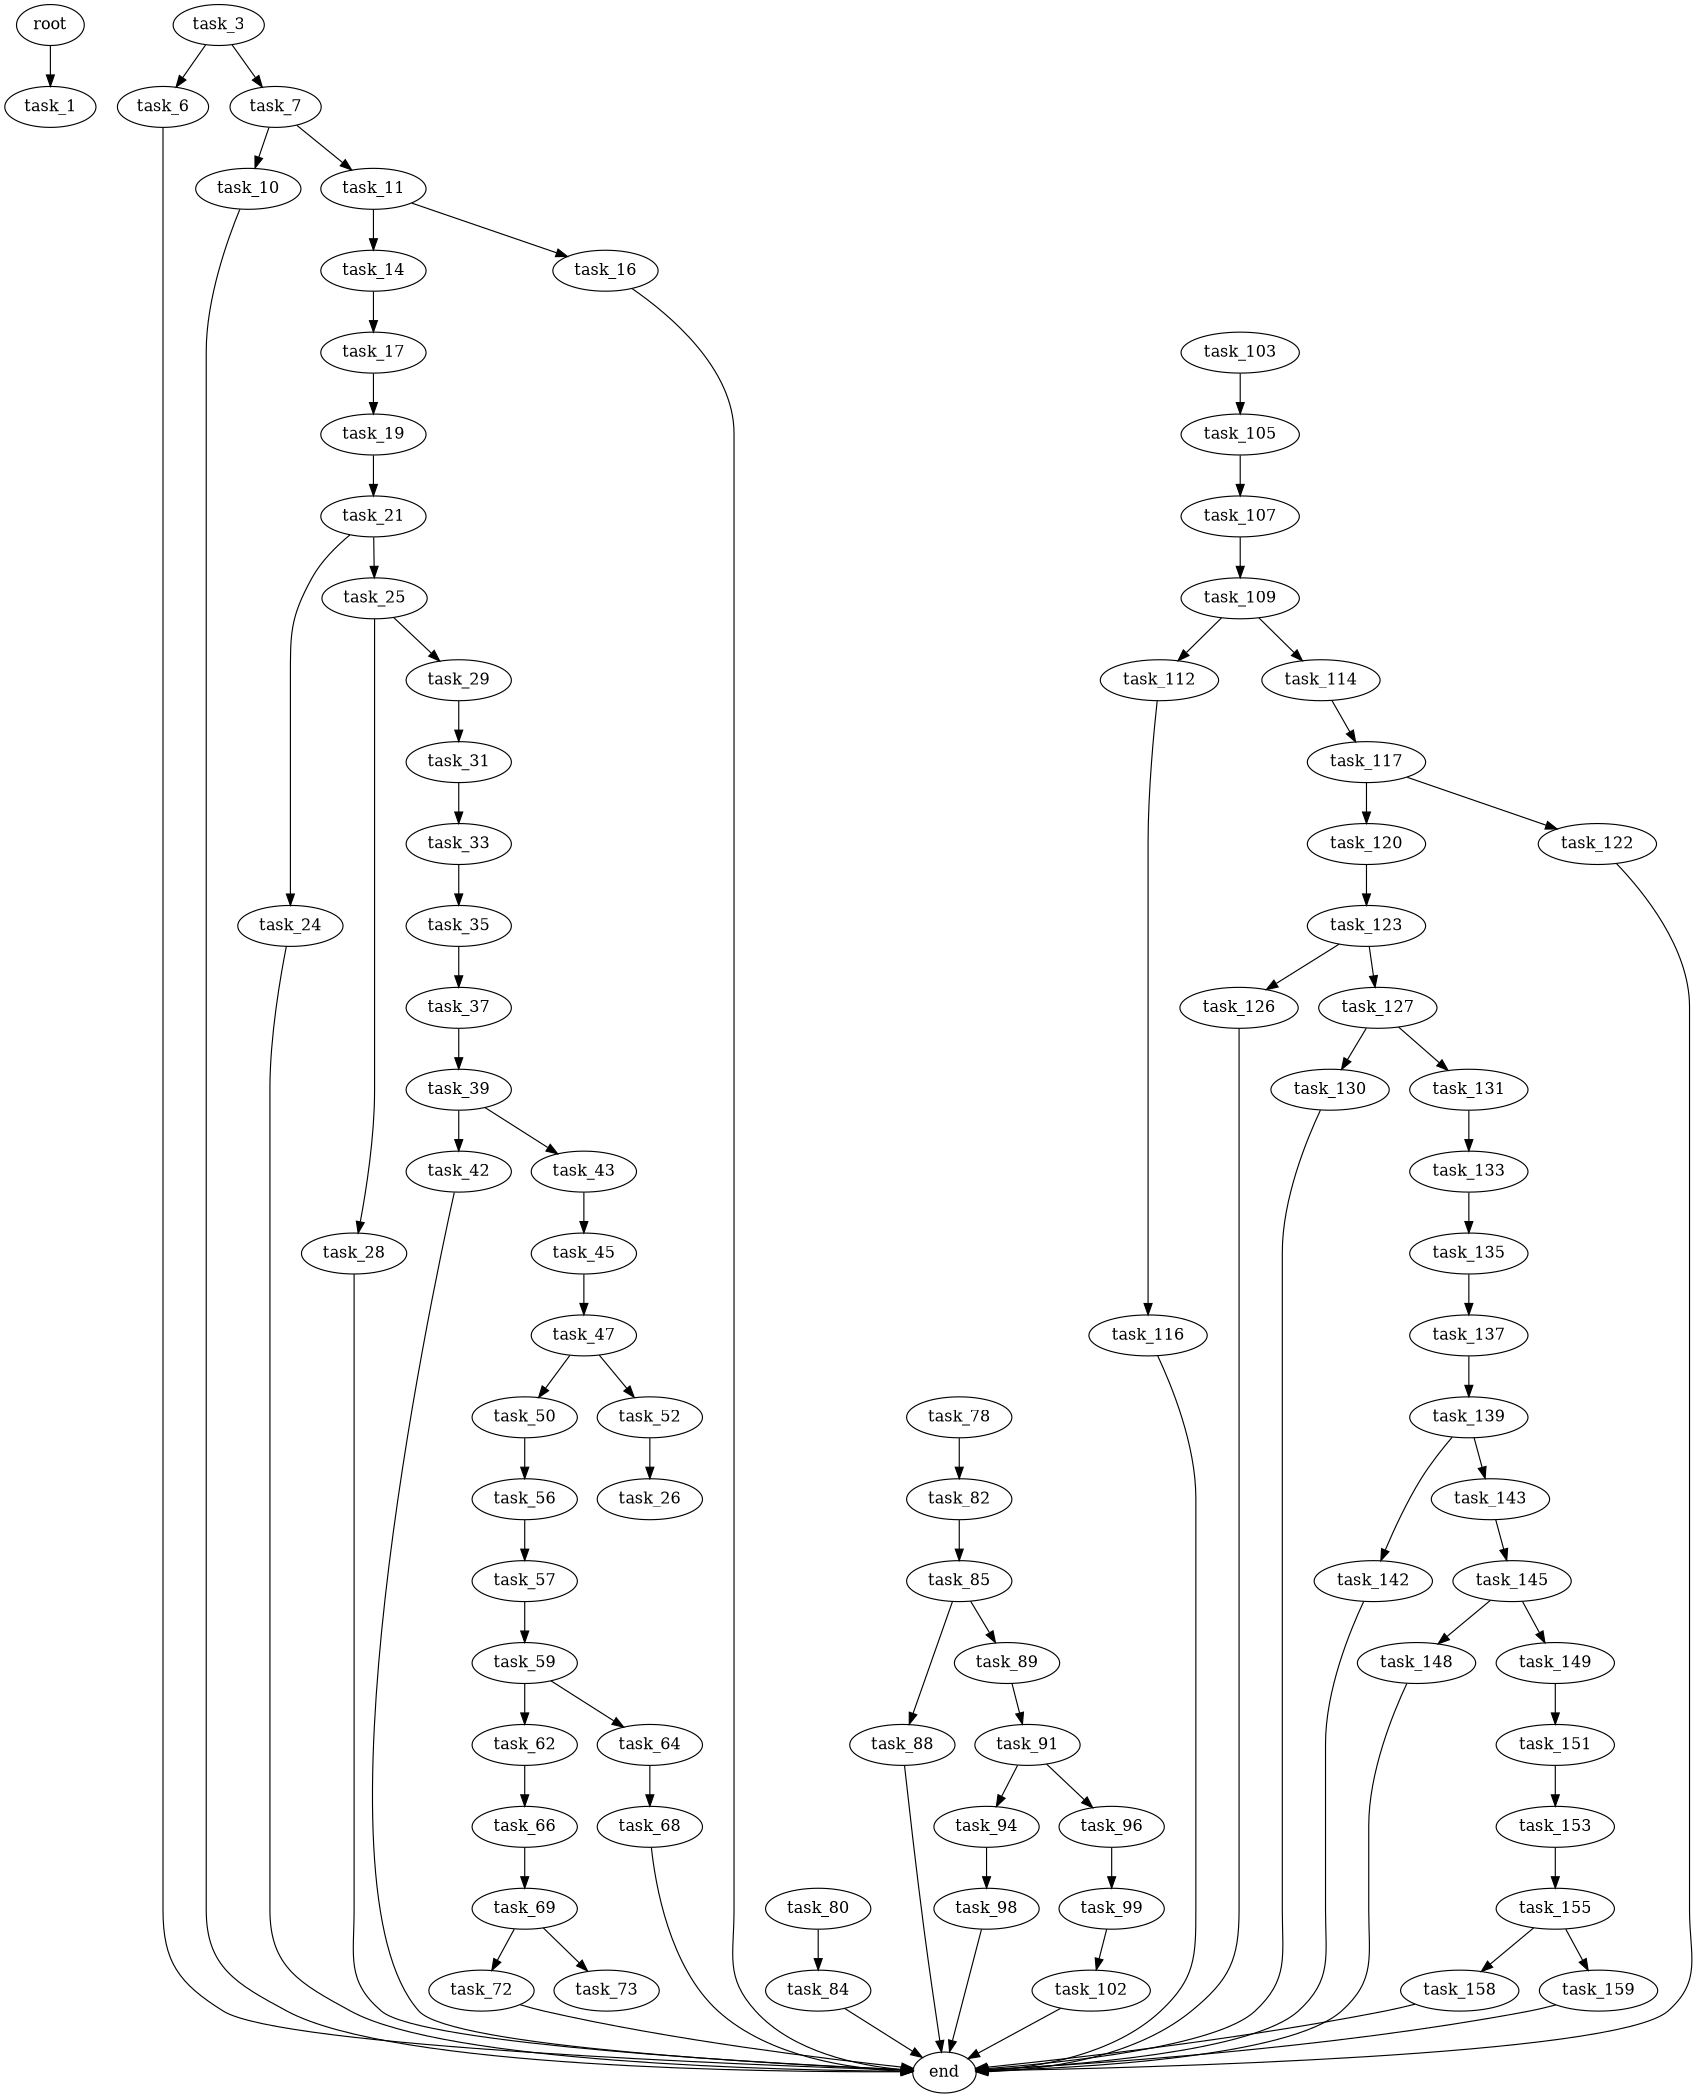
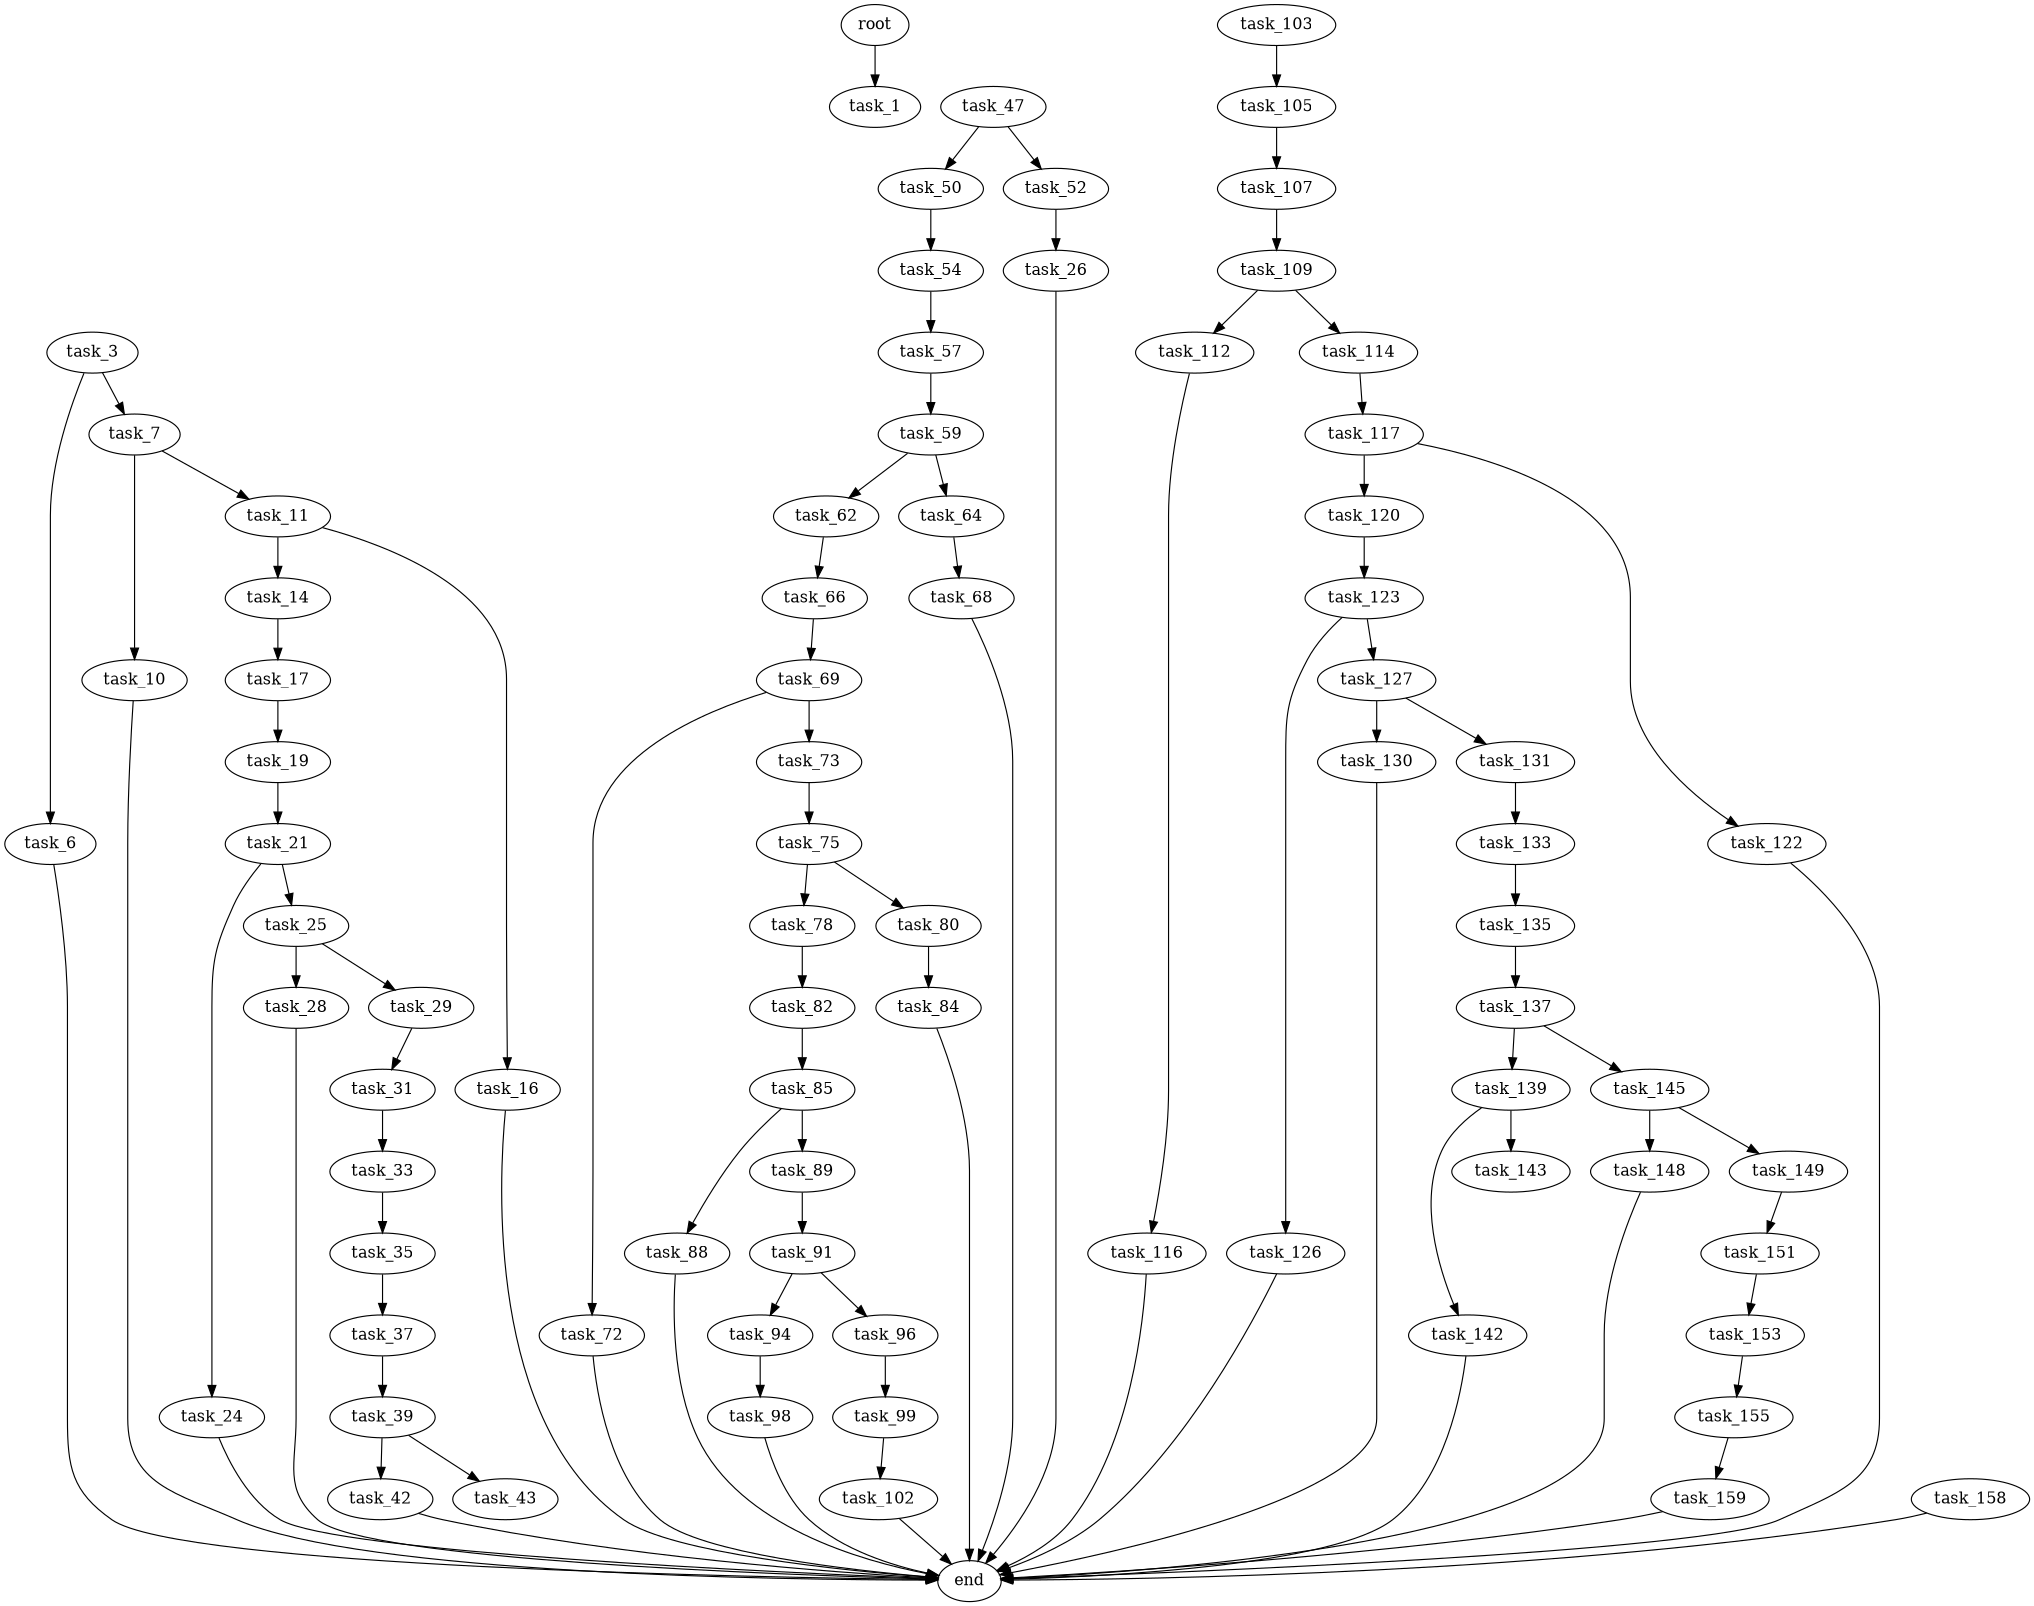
node "task_75": added
edge "task_26" -> "end": added
node "task_45": removed
node "task_56": label "task_56" -> "task_54"
edge "task_143" -> "task_145": now "task_137" -> "task_145"
edge "task_155" -> "task_158": removed
